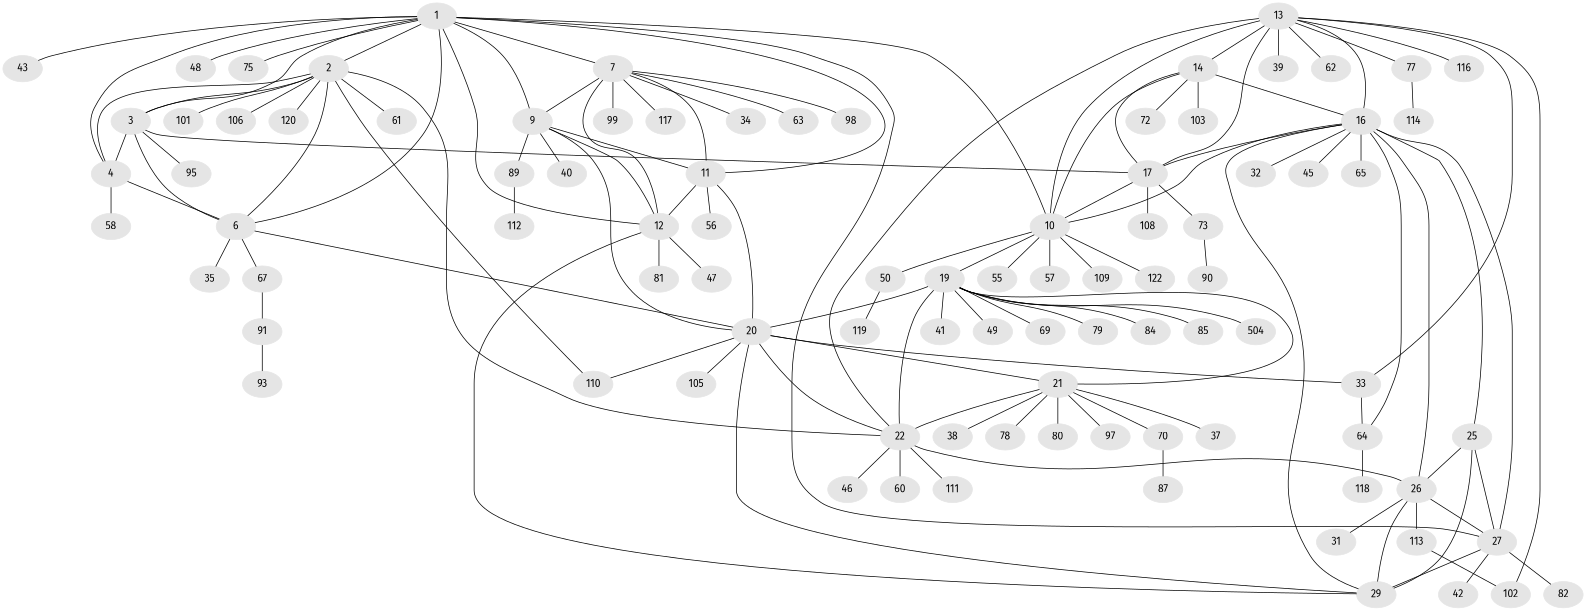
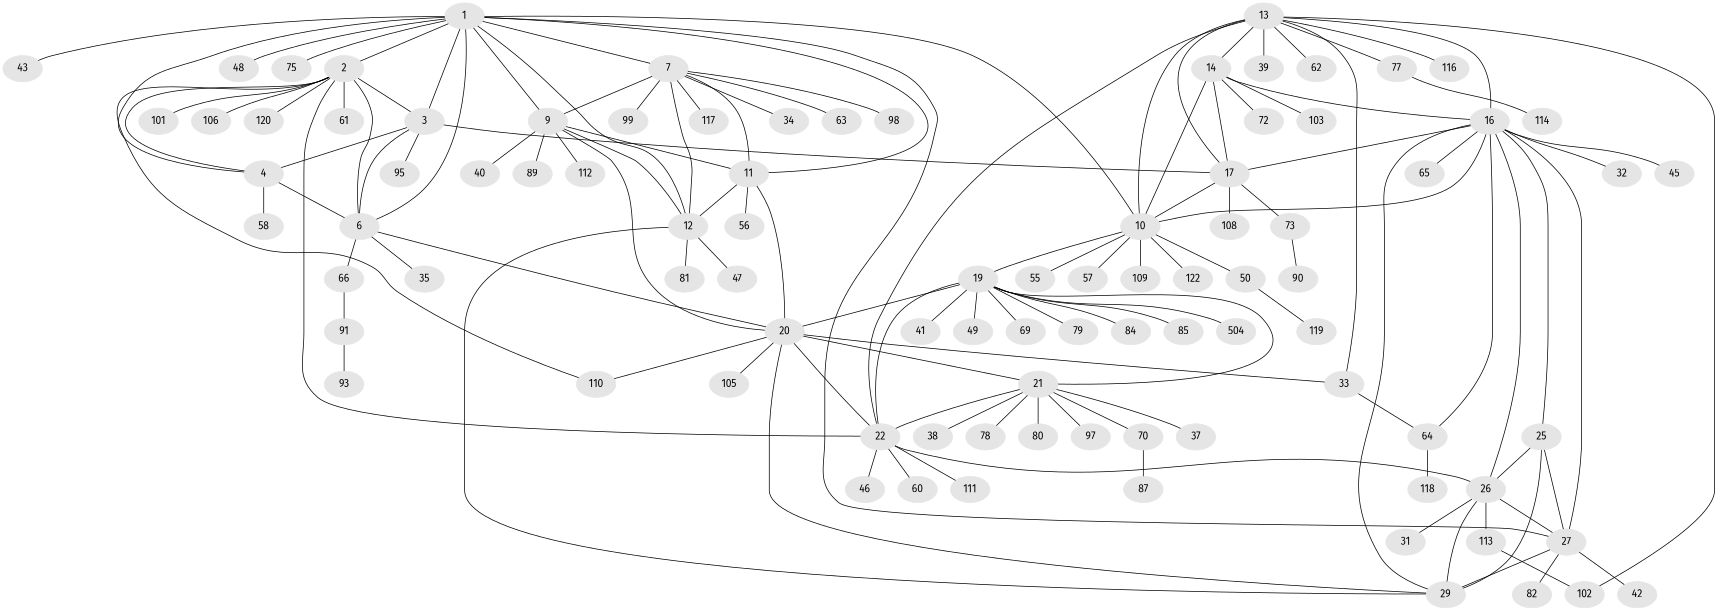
edge "89" -- "112": now "9" -- "112"
node "67": label "67" -> "66"
